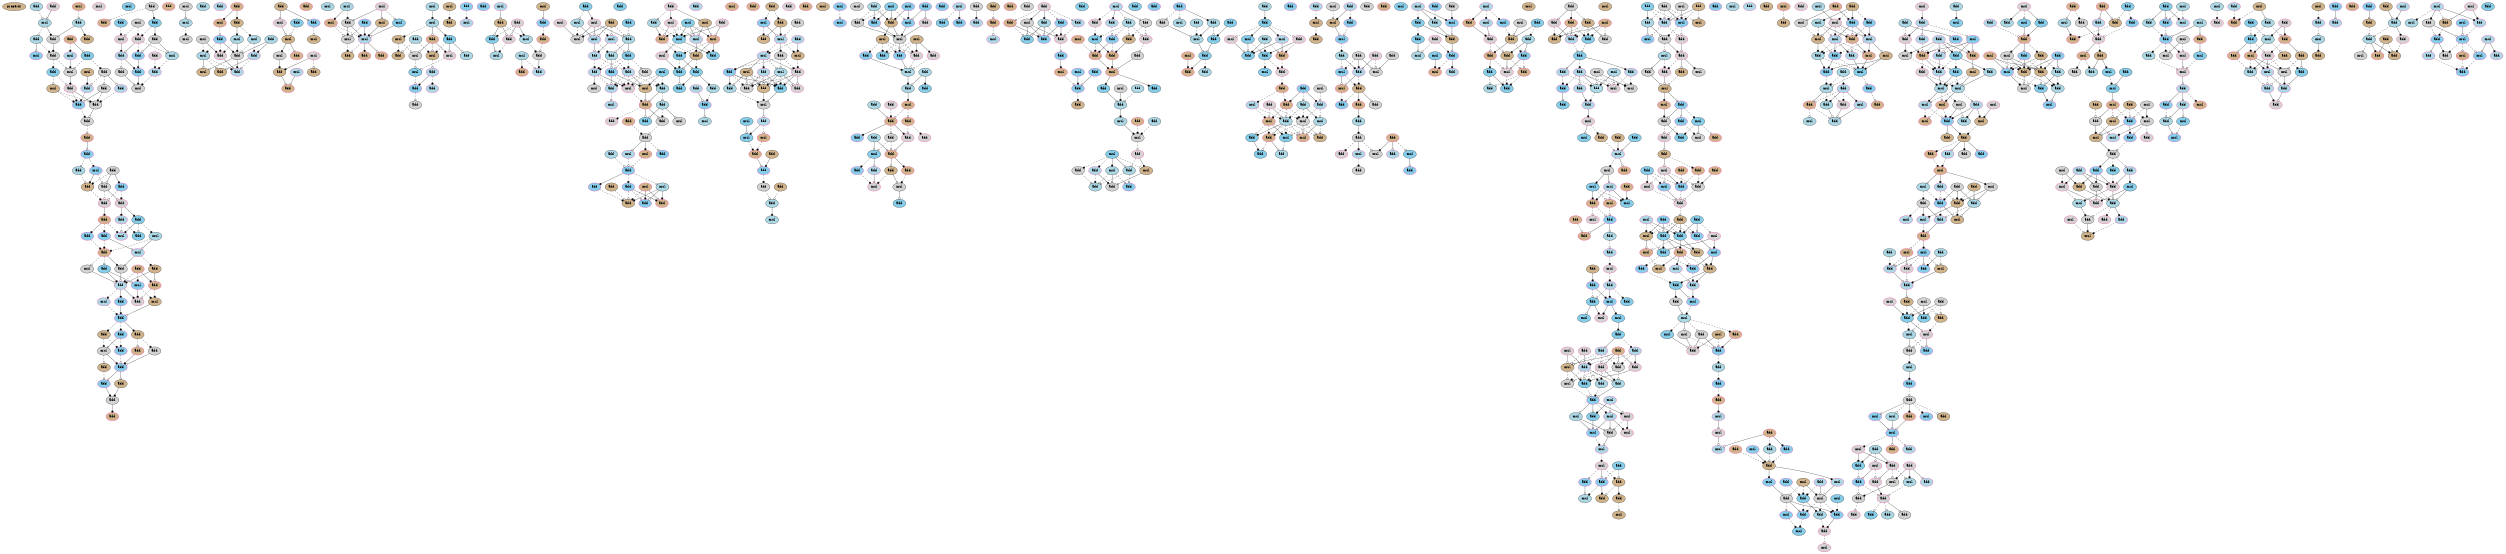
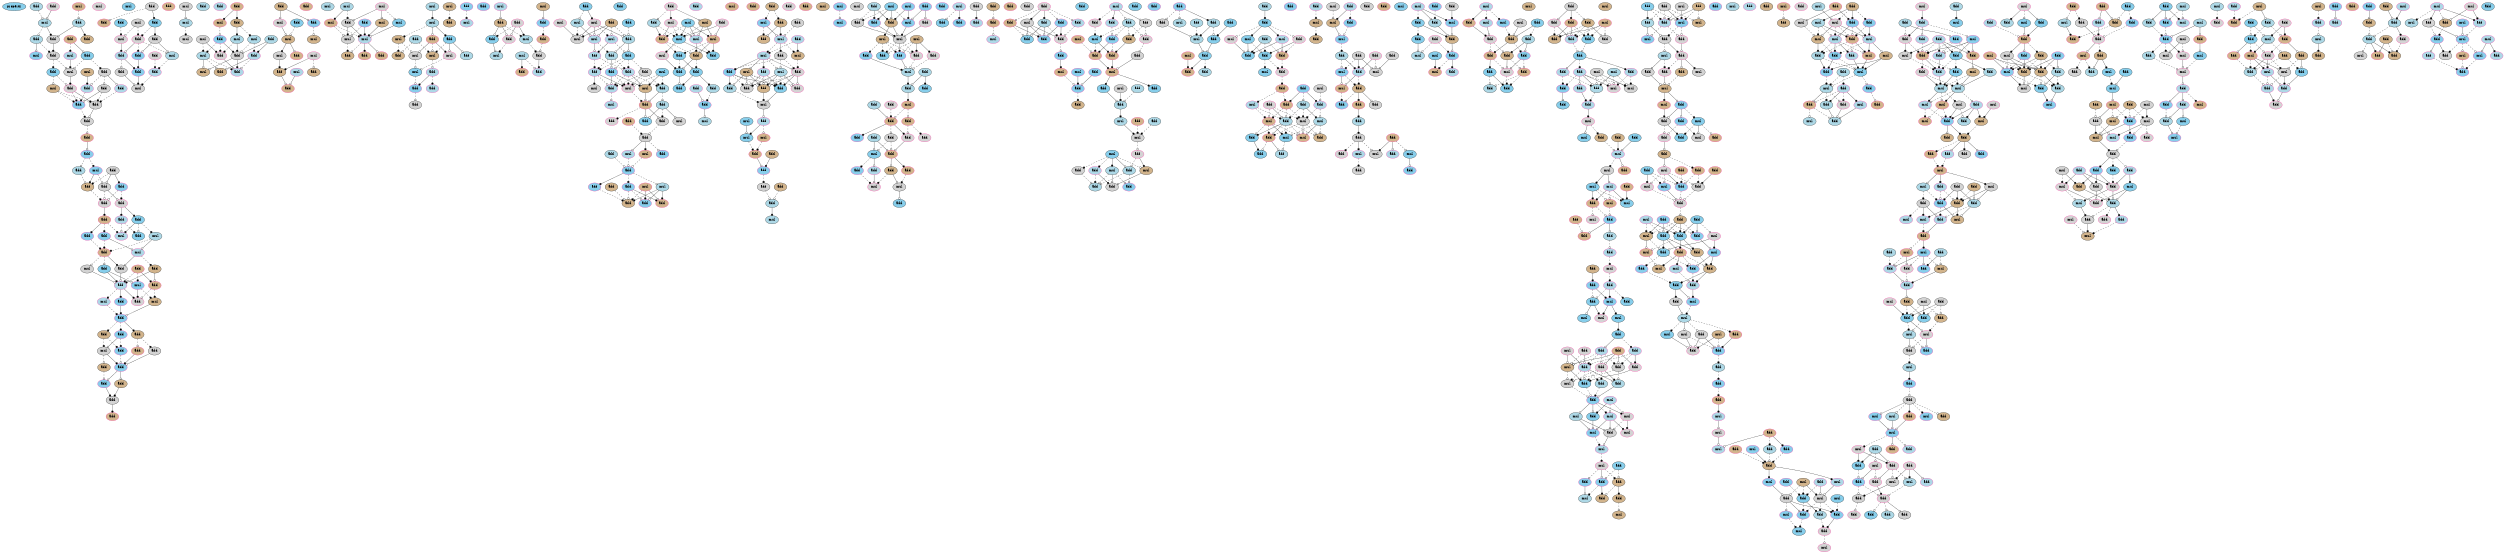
node "property": fillcolor tan -> skyblue
